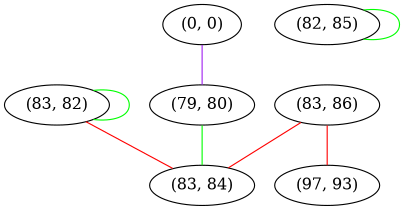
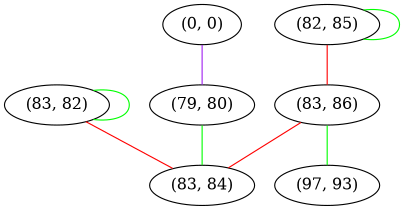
edge "(82, 85)" -- "(83, 86)": added
edge "(83, 86)" -- "(97, 93)": color red -> green
